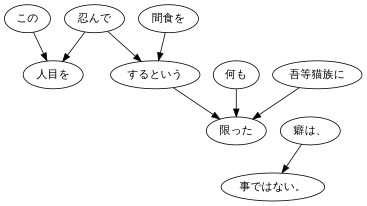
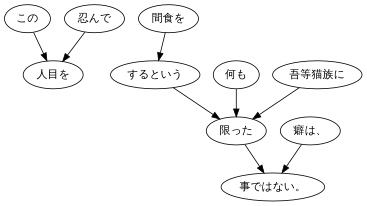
edge "忍んで" -> "するという": removed
edge "限った" -> "事ではない。": added
